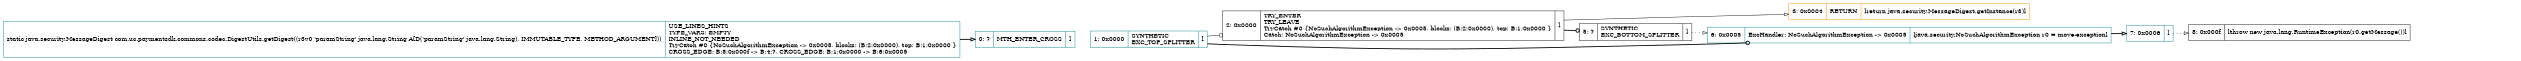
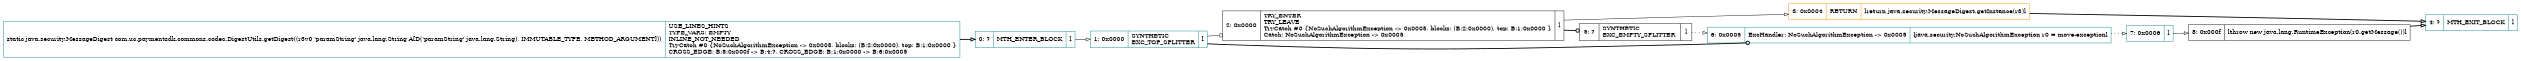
node "4: ?": added
edge "7: 0x0006" -> "8: 0x000f": style dotted -> solid
edge "6: 0x0005" -> "7: 0x0006": style bold -> dotted
node "5: ?": text "EXC_BOTTOM_SPLITTER" -> "EXC_EMPTY_SPLITTER"
node "0: ?": text "MTH_ENTER_CROSS" -> "MTH_ENTER_BLOCK"
edge "0: ?" -> "1: 0x0000": added
